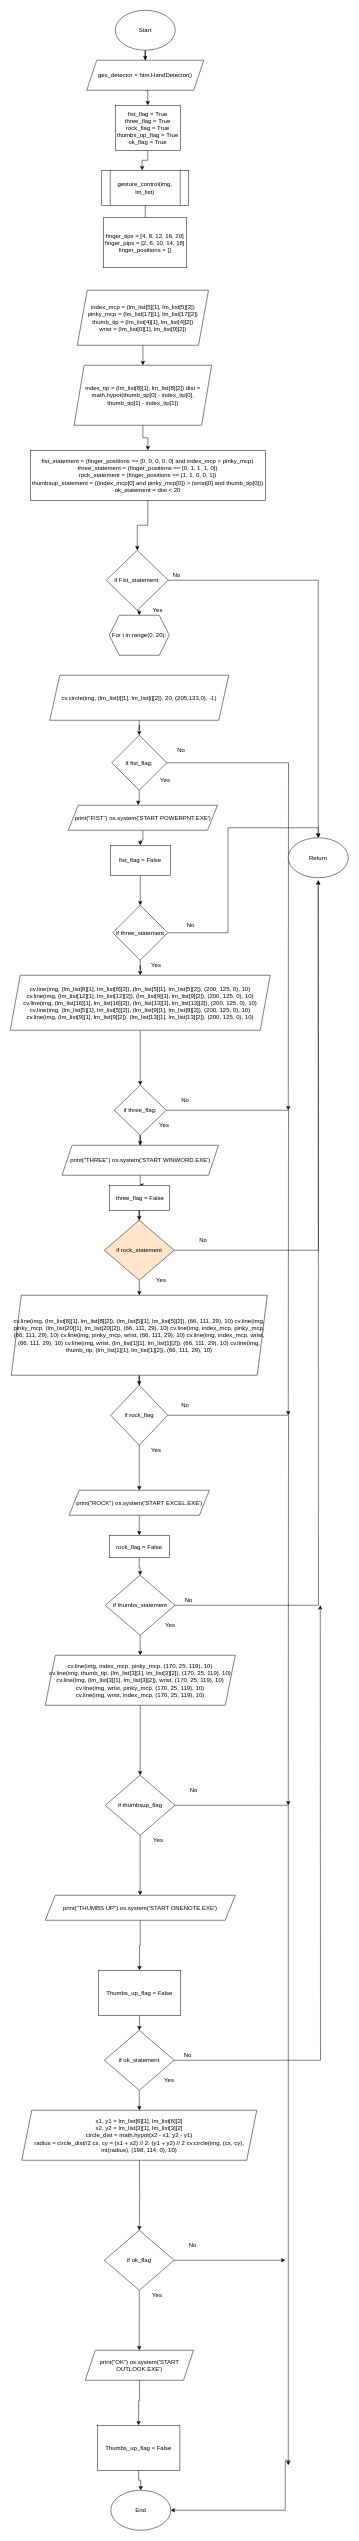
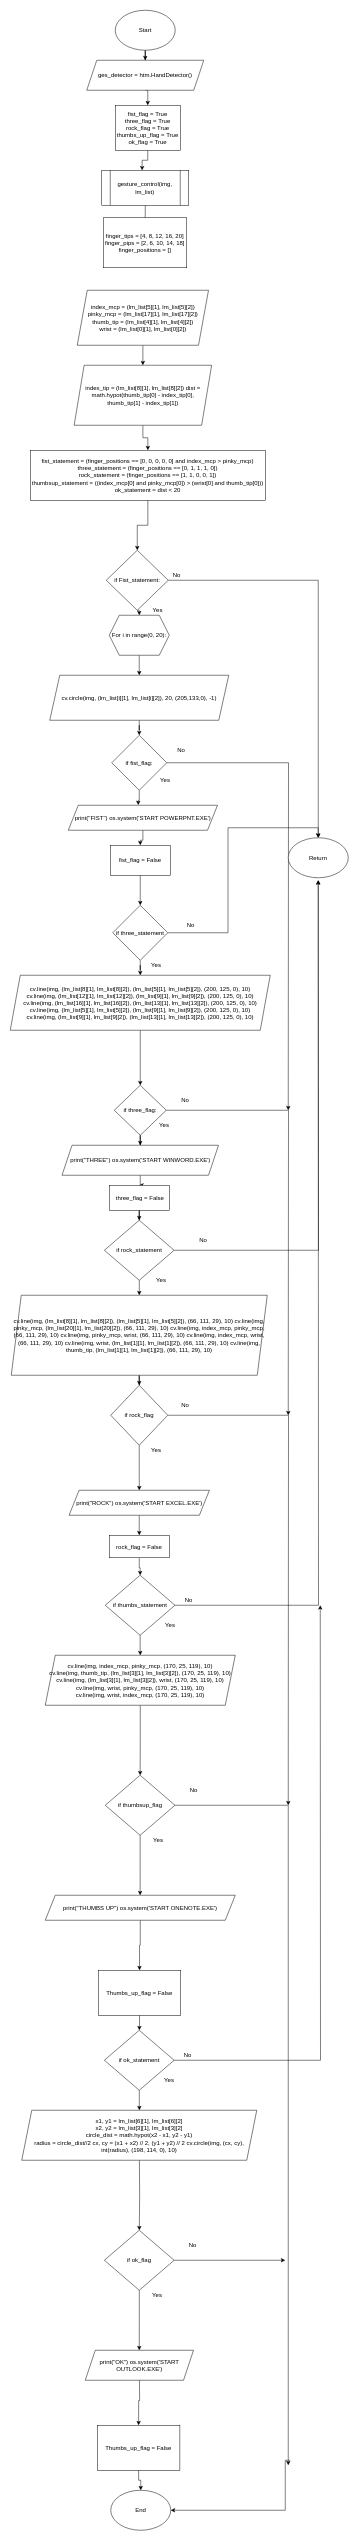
edge "For i in range(0, 20):" -> "cv.circle(img, (lm_list[i][1], lm_list[i][2]), 20, (205,133,0), -1)": added
node "if rock_statement": fillcolor #ffe6cc -> #ffffff
